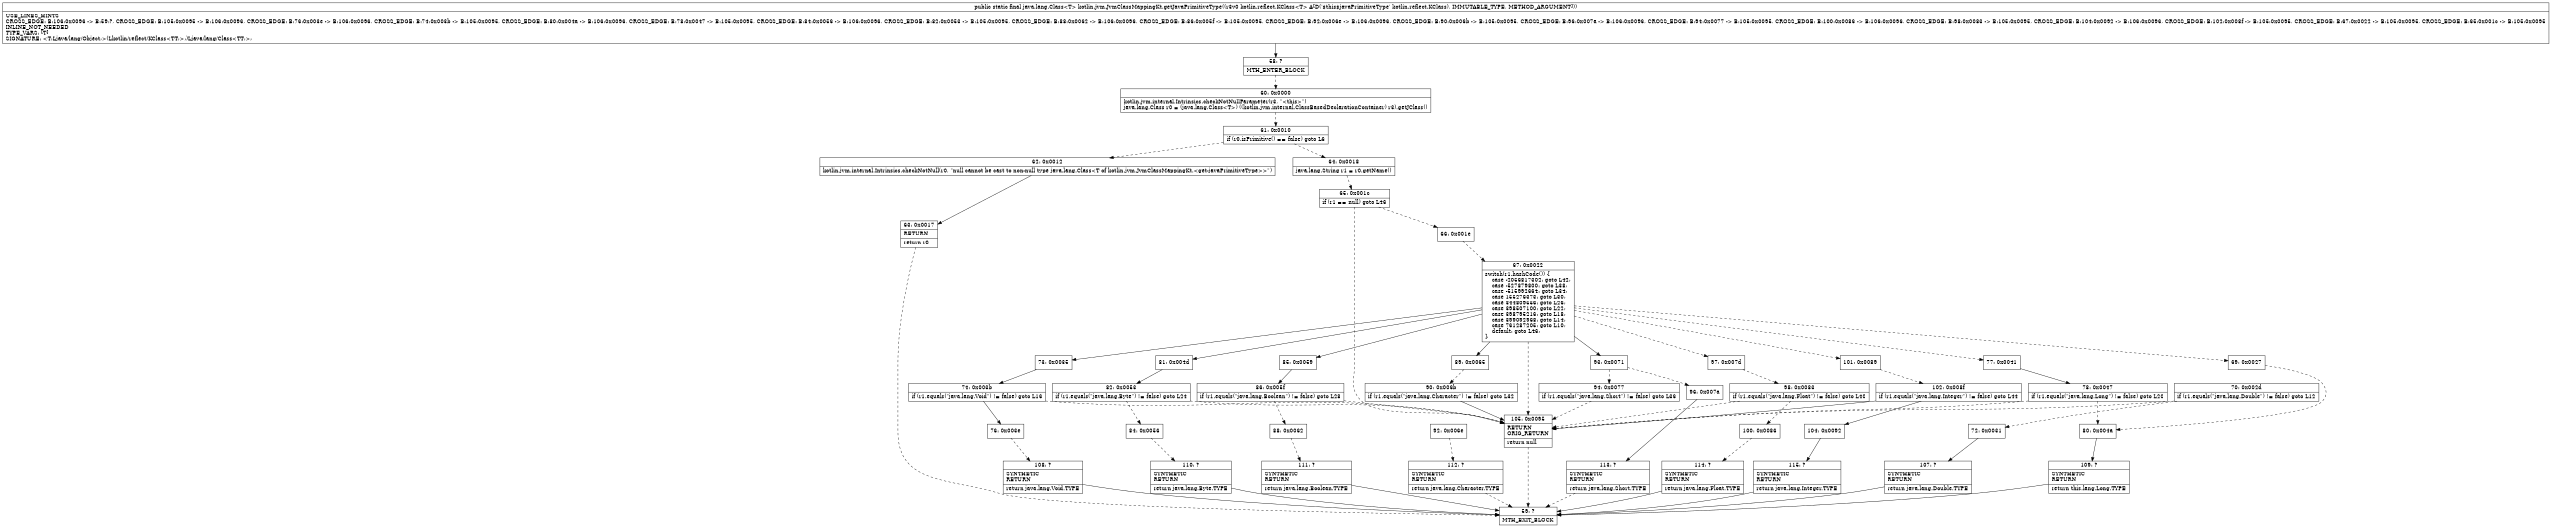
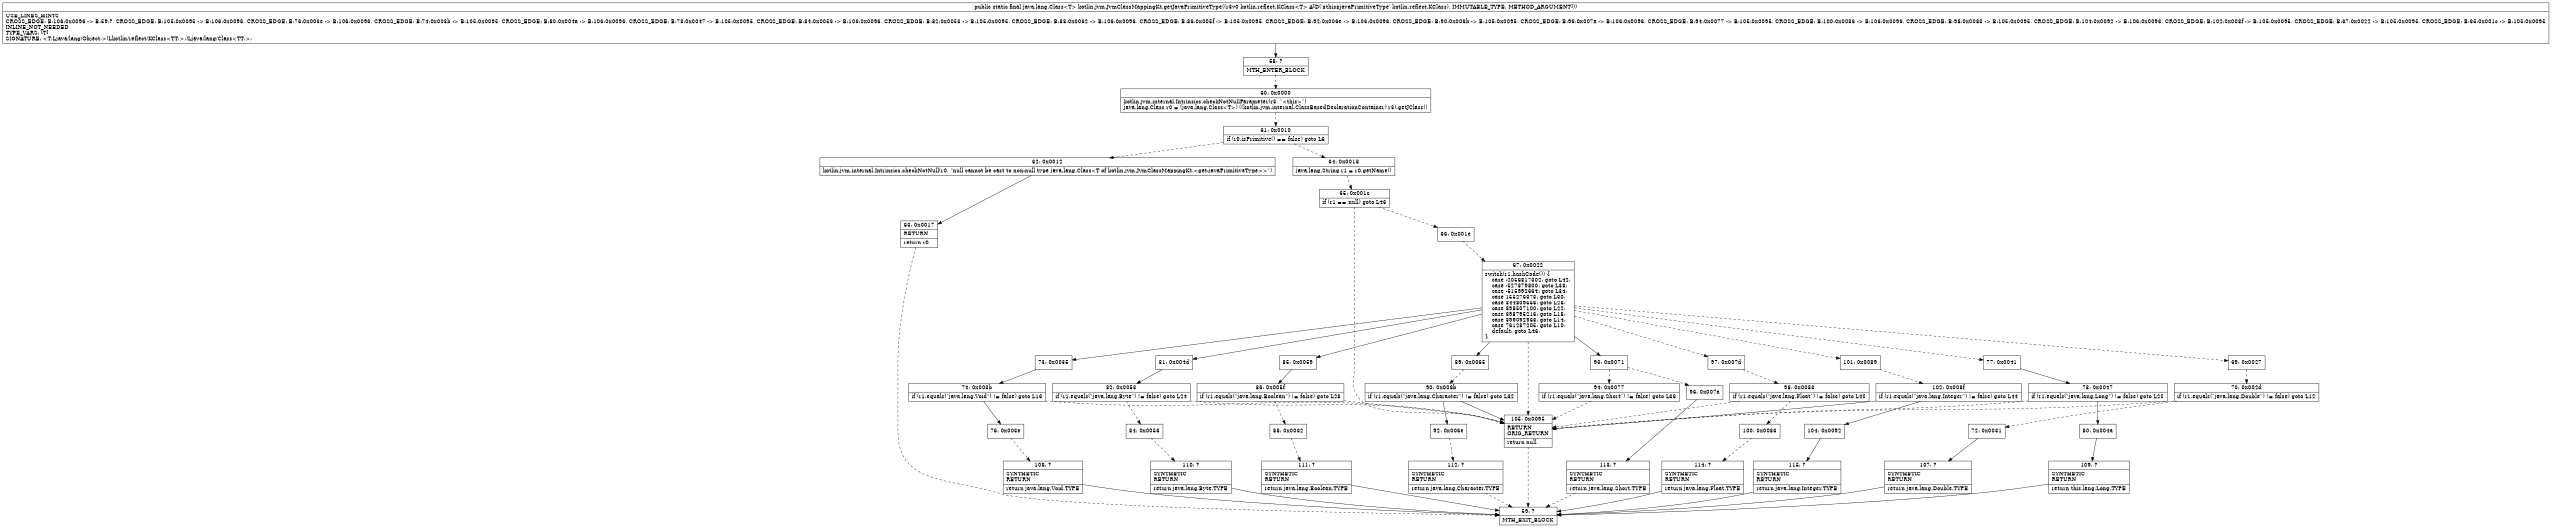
edge "90: 0x006b" -> "92: 0x006e": added
edge "78: 0x0047" -> "80: 0x004a": style dashed -> solid
edge "69: 0x0027" -> "80: 0x004a": now "69: 0x0027" -> "70: 0x002d"
